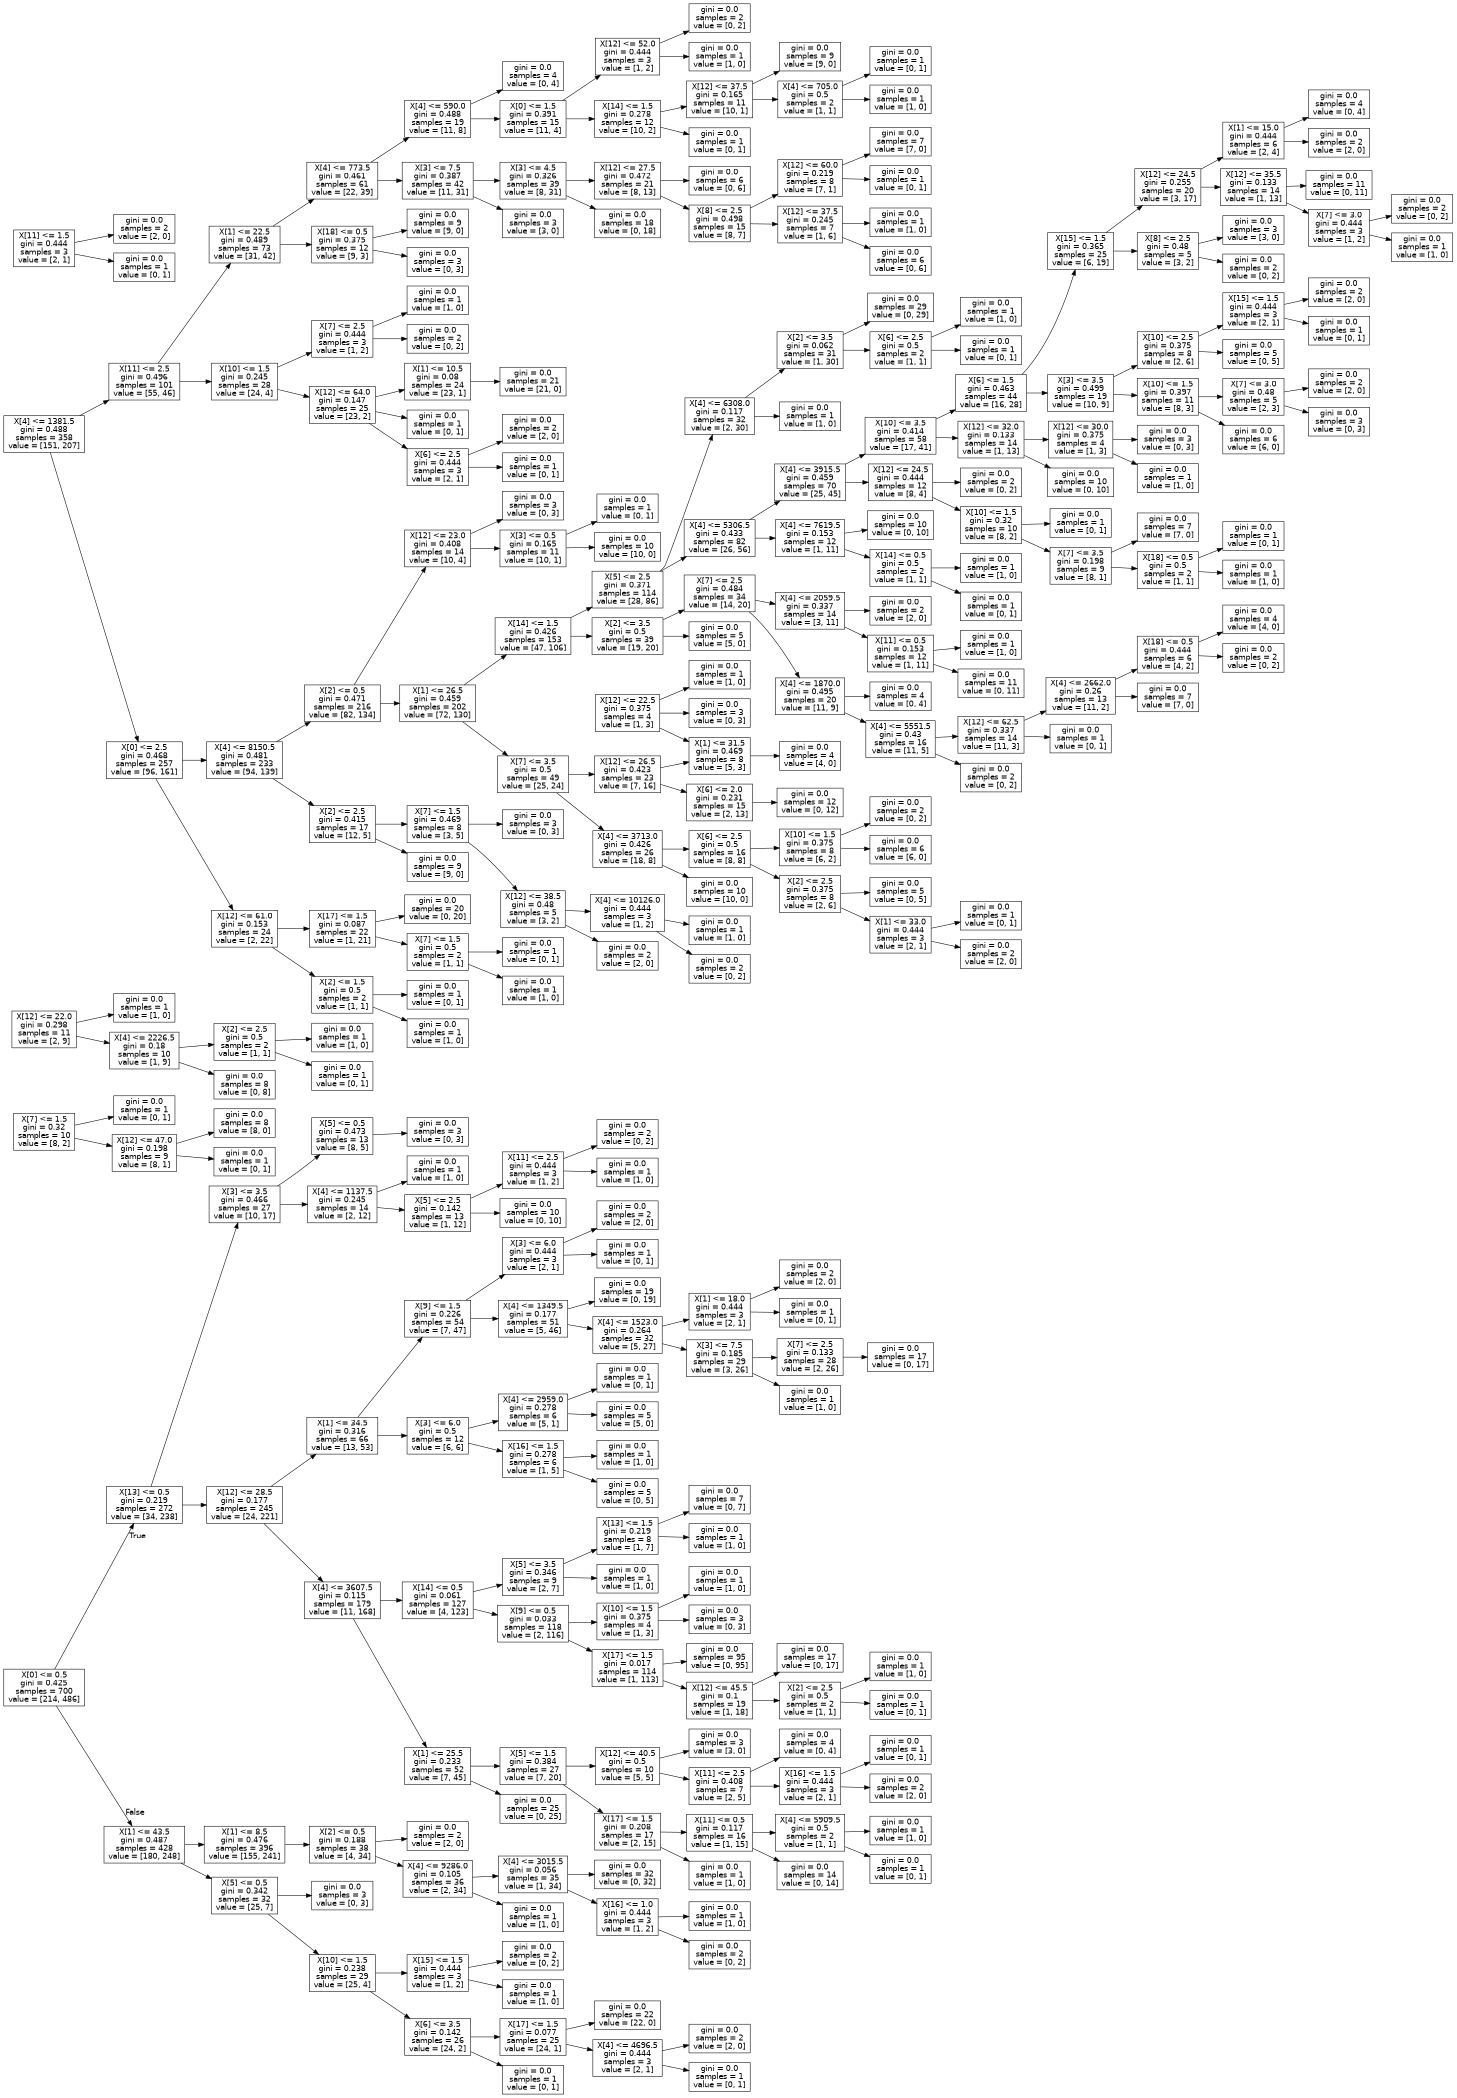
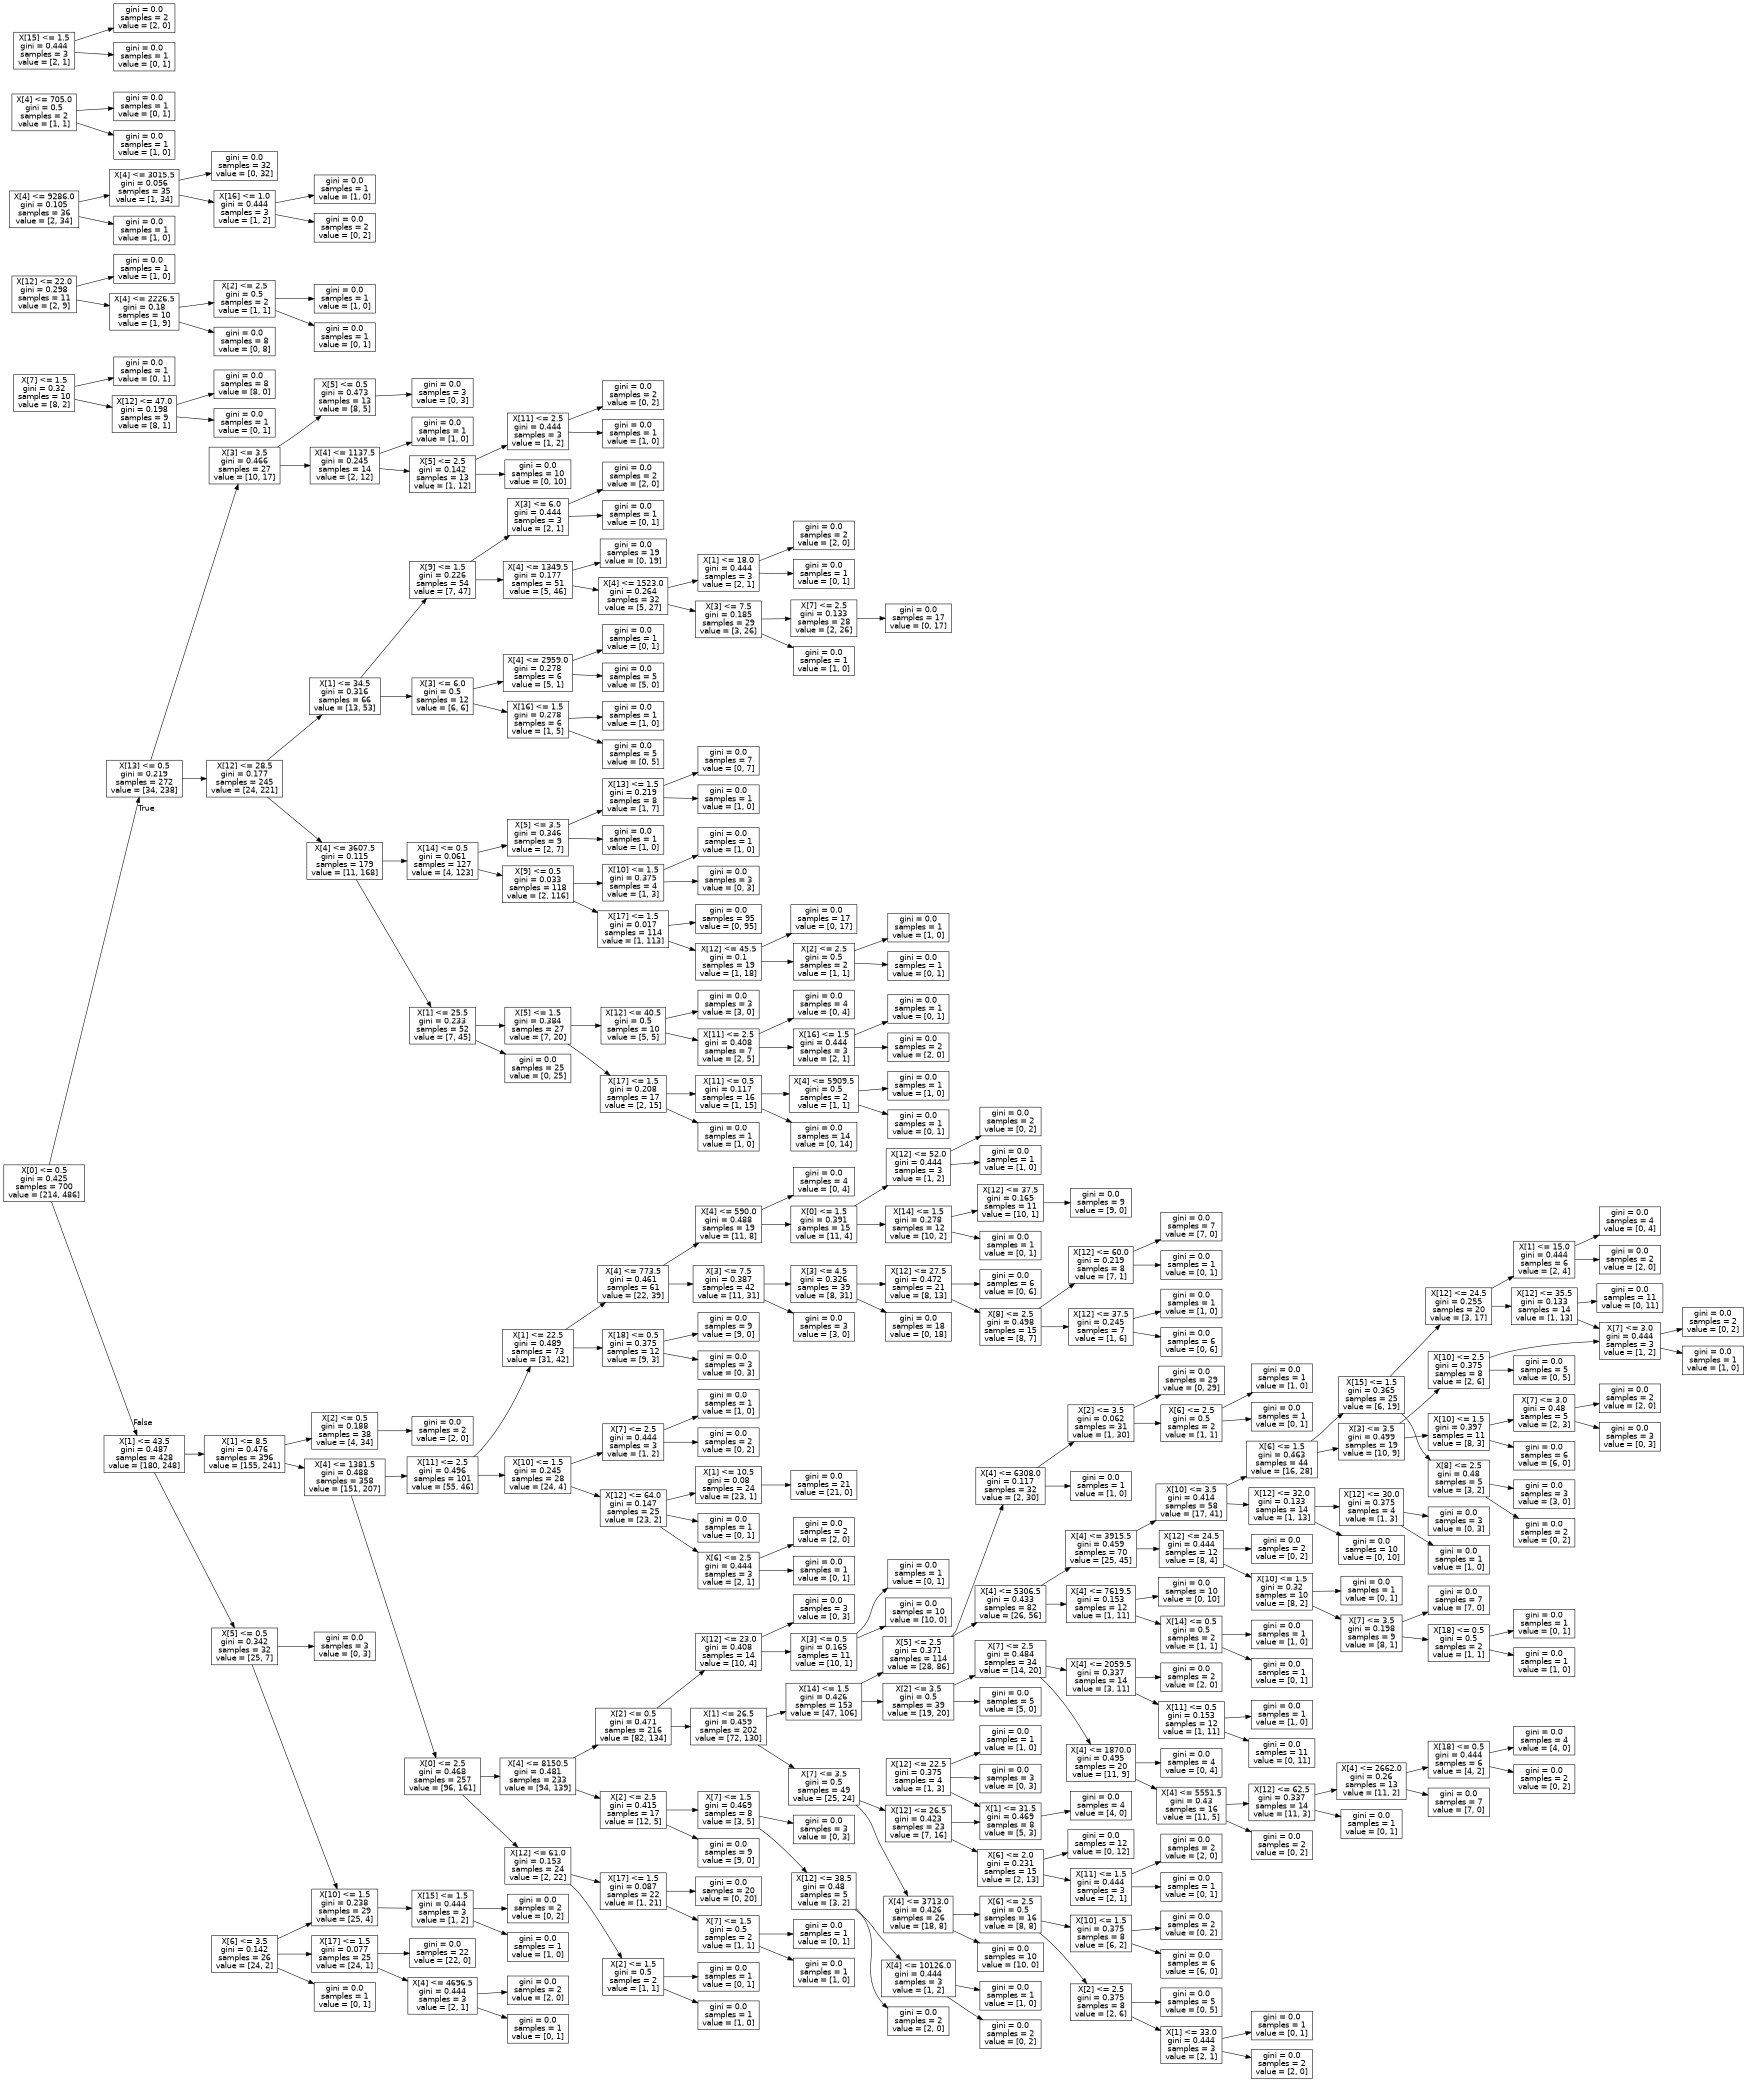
edge "X[12] <= 37.5 gini = 0.165 samples = 11 value = [10, 1]" -> "X[4] <= 705.0 gini = 0.5 samples = 2 value = [1, 1]": removed
edge "X[10] <= 2.5 gini = 0.375 samples = 8 value = [2, 6]" -> "X[15] <= 1.5 gini = 0.444 samples = 3 value = [2, 1]": now "X[10] <= 2.5 gini = 0.375 samples = 8 value = [2, 6]" -> "X[7] <= 3.0 gini = 0.444 samples = 3 value = [1, 2]"
edge "X[1] <= 8.5 gini = 0.476 samples = 396 value = [155, 241]" -> "X[4] <= 1381.5 gini = 0.488 samples = 358 value = [151, 207]": added
edge "X[2] <= 0.5 gini = 0.188 samples = 38 value = [4, 34]" -> "X[4] <= 9286.0 gini = 0.105 samples = 36 value = [2, 34]": removed
edge "X[6] <= 2.0 gini = 0.231 samples = 15 value = [2, 13]" -> "X[11] <= 1.5 gini = 0.444 samples = 3 value = [2, 1]": added
edge "X[10] <= 1.5 gini = 0.238 samples = 29 value = [25, 4]" -> "X[6] <= 3.5 gini = 0.142 samples = 26 value = [24, 2]": reversed
